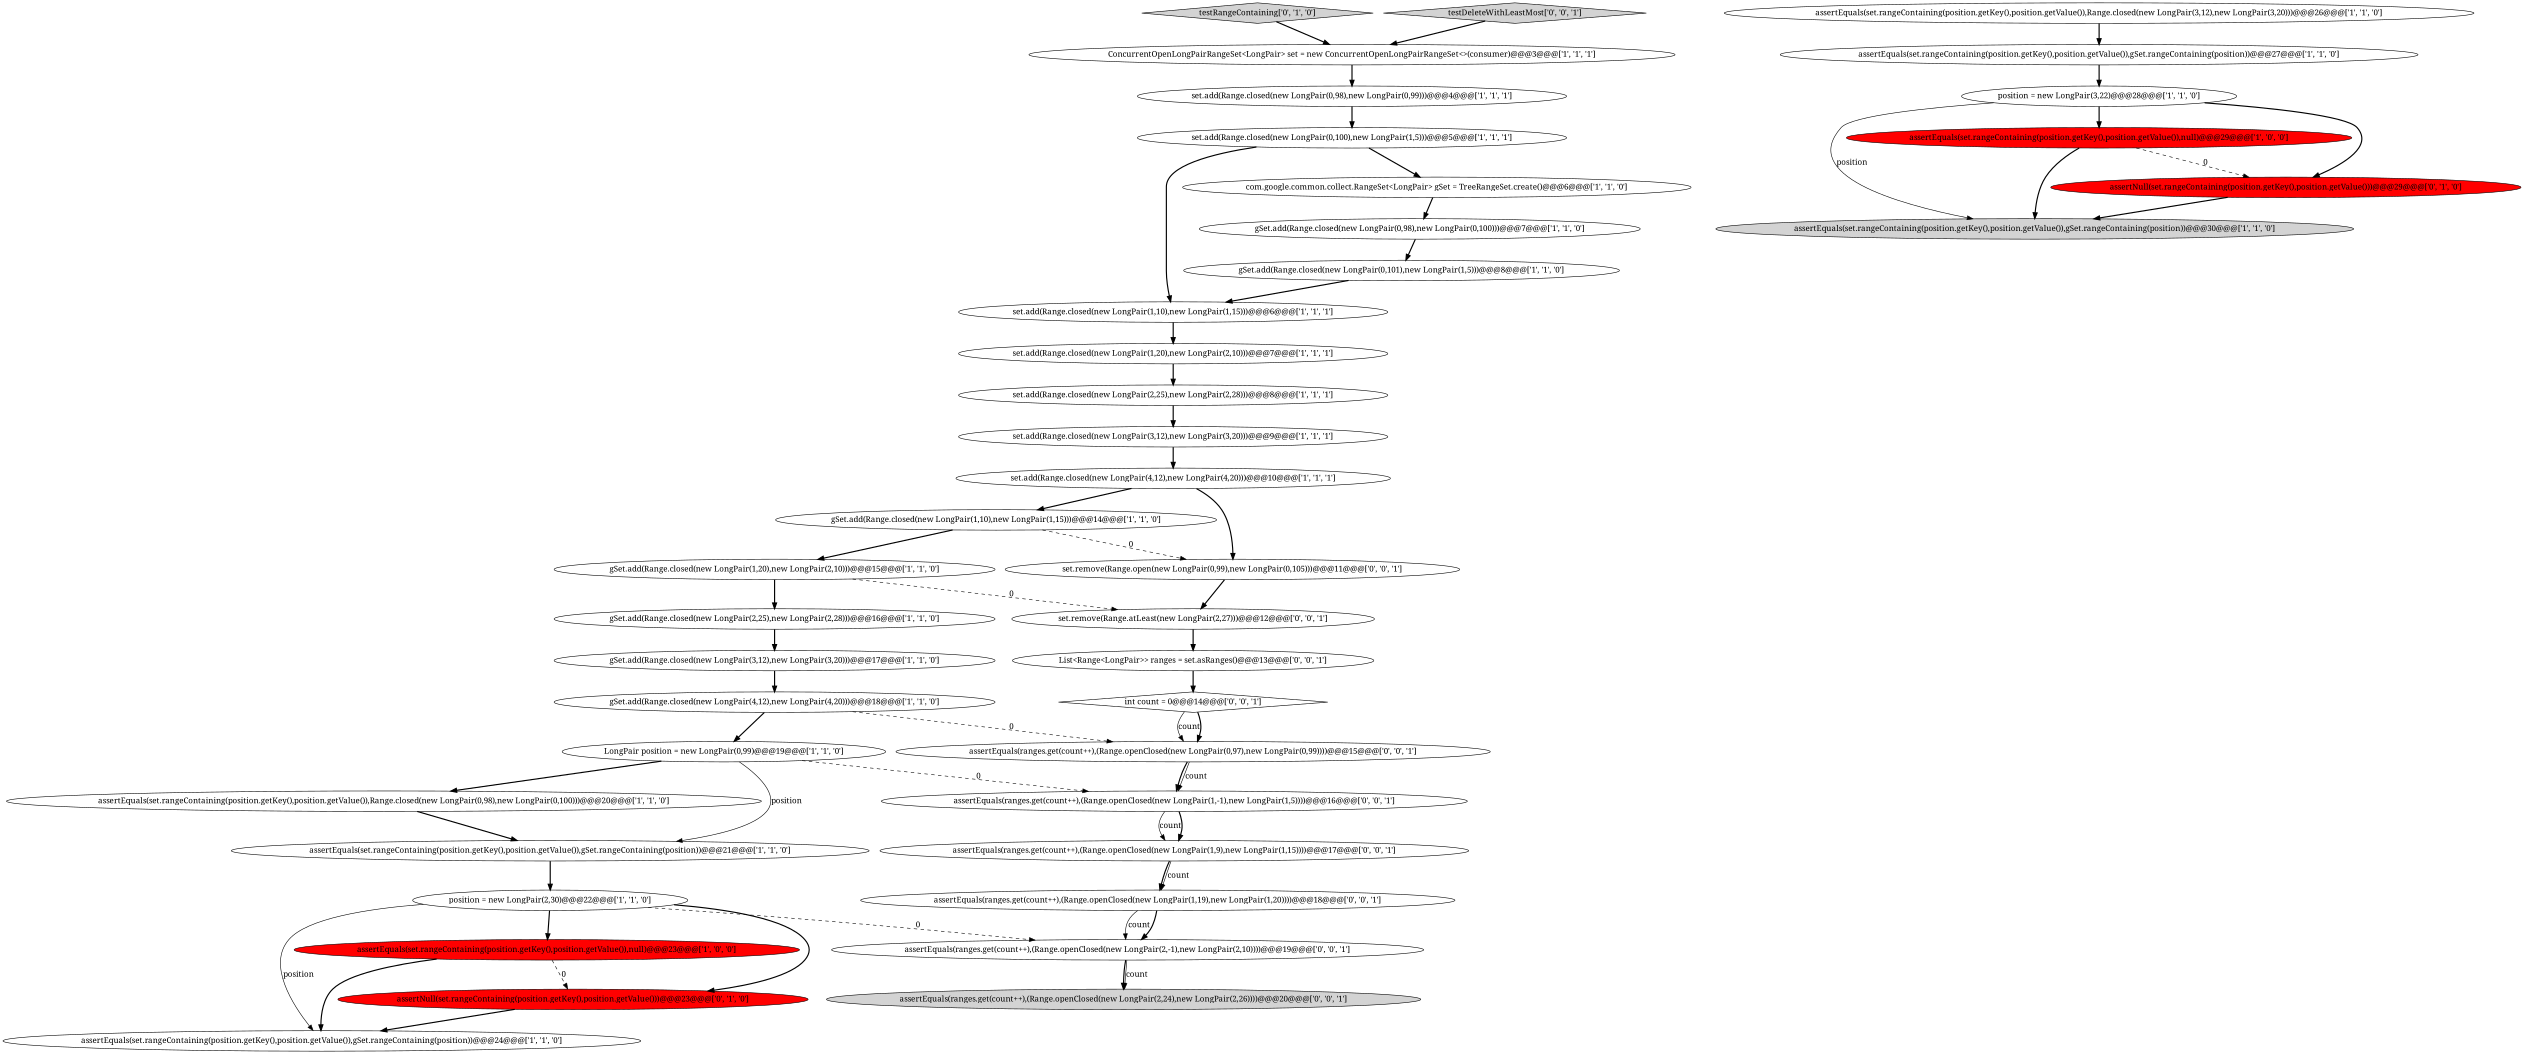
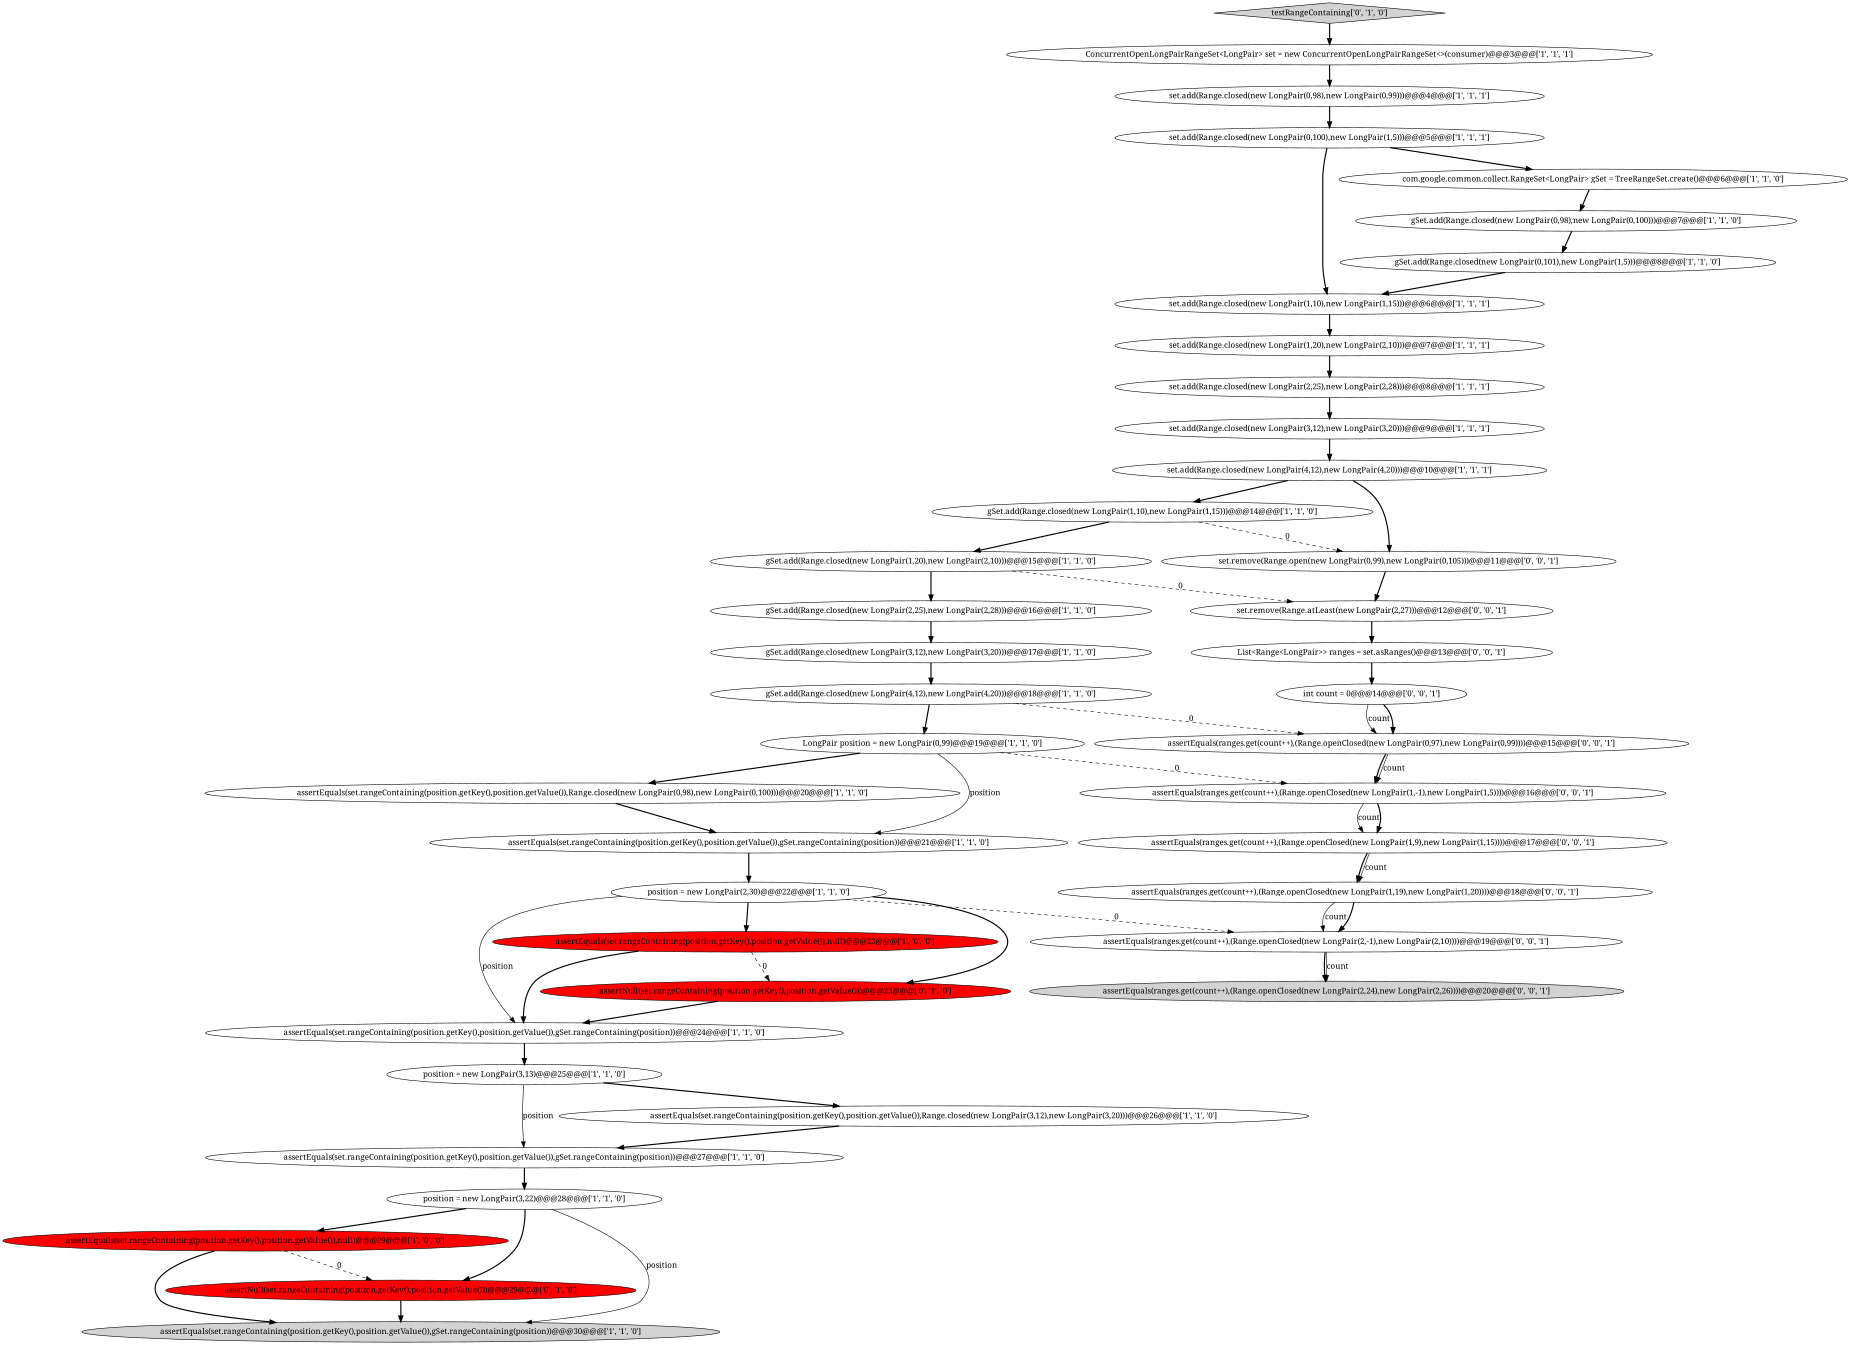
node "testDeleteWithLeastMost['0', '0', '1']": removed
node "int count = 0@@@14@@@['0', '0', '1']": shape diamond -> ellipse
node "position = new LongPair(3,13)@@@25@@@['1', '1', '0']": added
